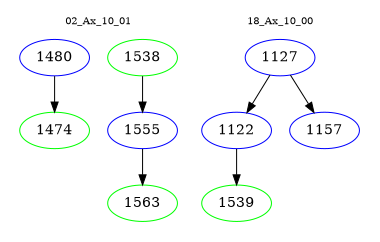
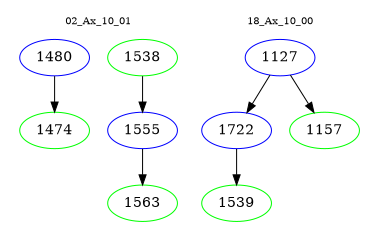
node "1122": label "1122" -> "1722"
node "1157": color blue -> green
